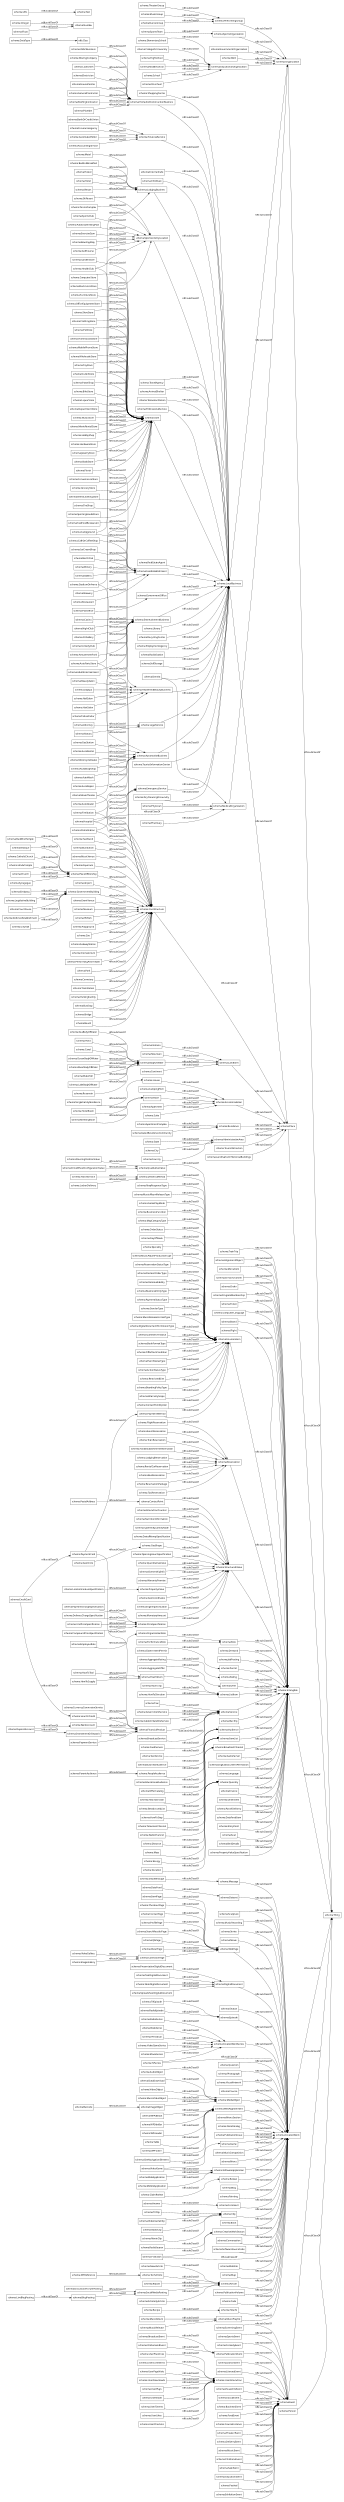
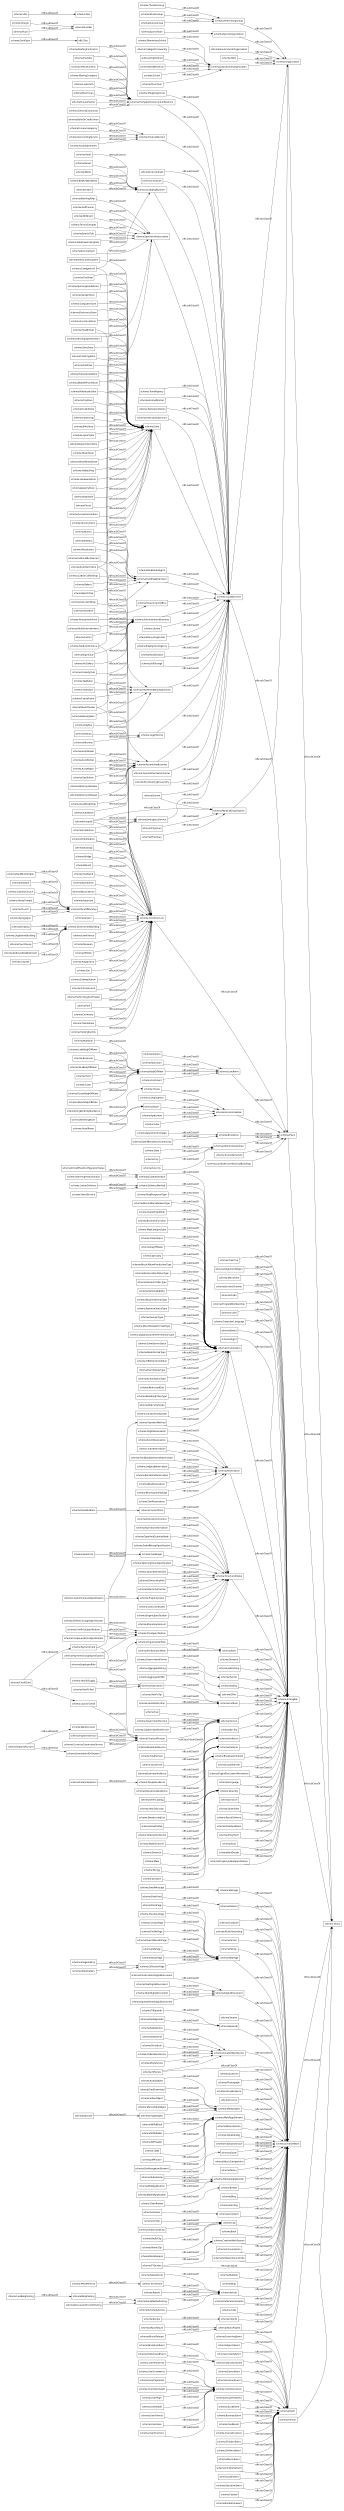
edge "schema:PawnShop" -> "schema:Store": label "rdfs:subClassOf" -> "rdfs:rdfs"
node "schema:MotorcycleRepair": added
